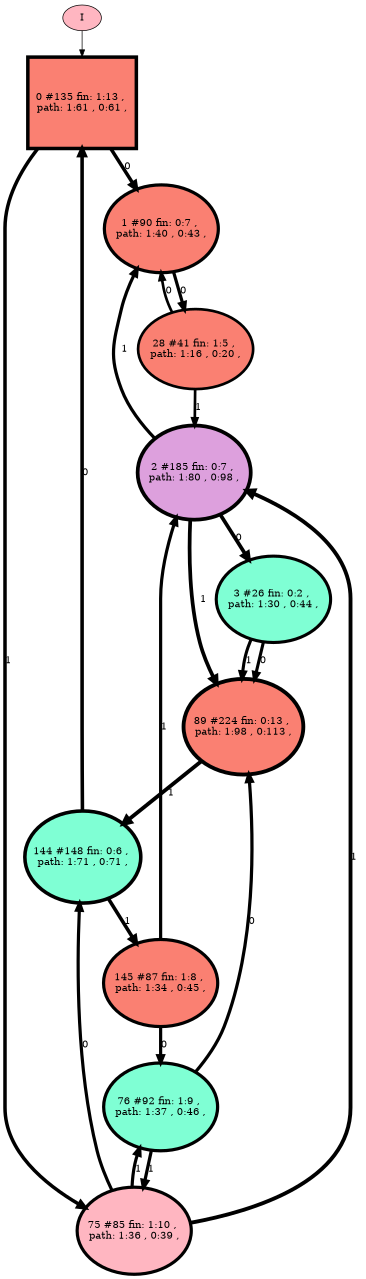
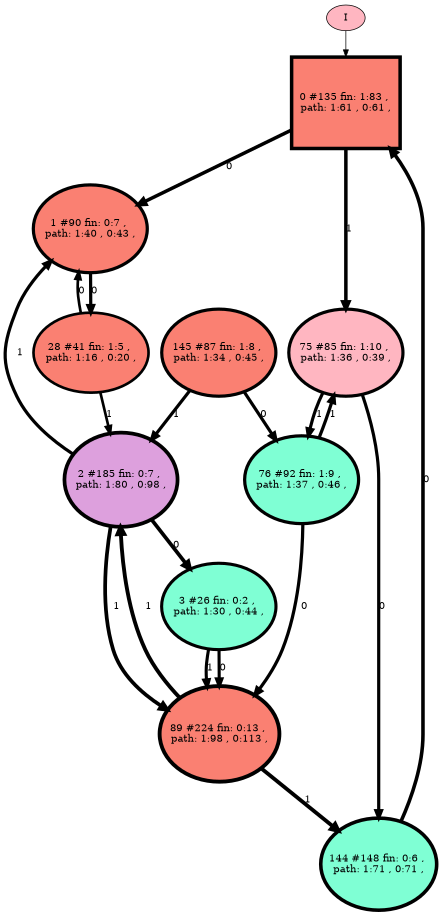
node "0 #135 fin: 1:13 , path: 1:61 , 0:61 ,": label "0 #135 fin: 1:13 , path: 1:61 , 0:61 ," -> "0 #135 fin: 1:83 , path: 1:61 , 0:61 ,"
edge "75 #85 fin: 1:10 , path: 1:36 , 0:39 ," -> "2 #185 fin: 0:7 , path: 1:80 , 0:98 ,": now "89 #224 fin: 0:13 , path: 1:98 , 0:113 ," -> "2 #185 fin: 0:7 , path: 1:80 , 0:98 ,"
edge "144 #148 fin: 0:6 , path: 1:71 , 0:71 ," -> "145 #87 fin: 1:8 , path: 1:34 , 0:45 ,": removed, label "1"
